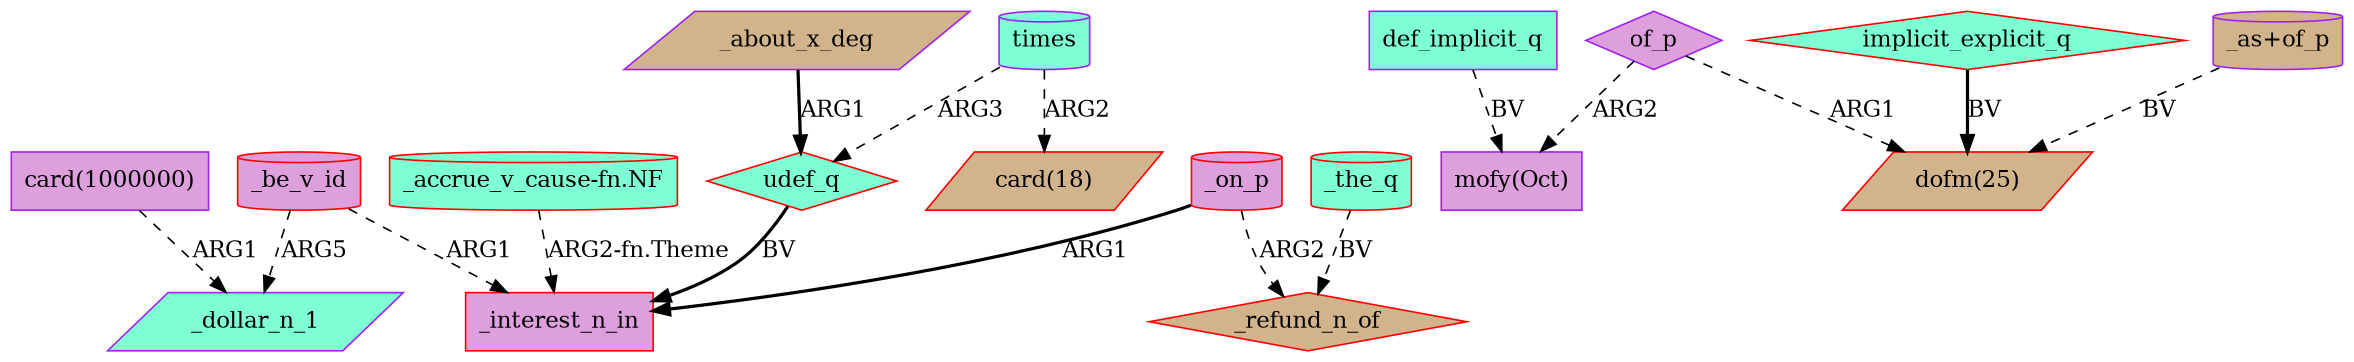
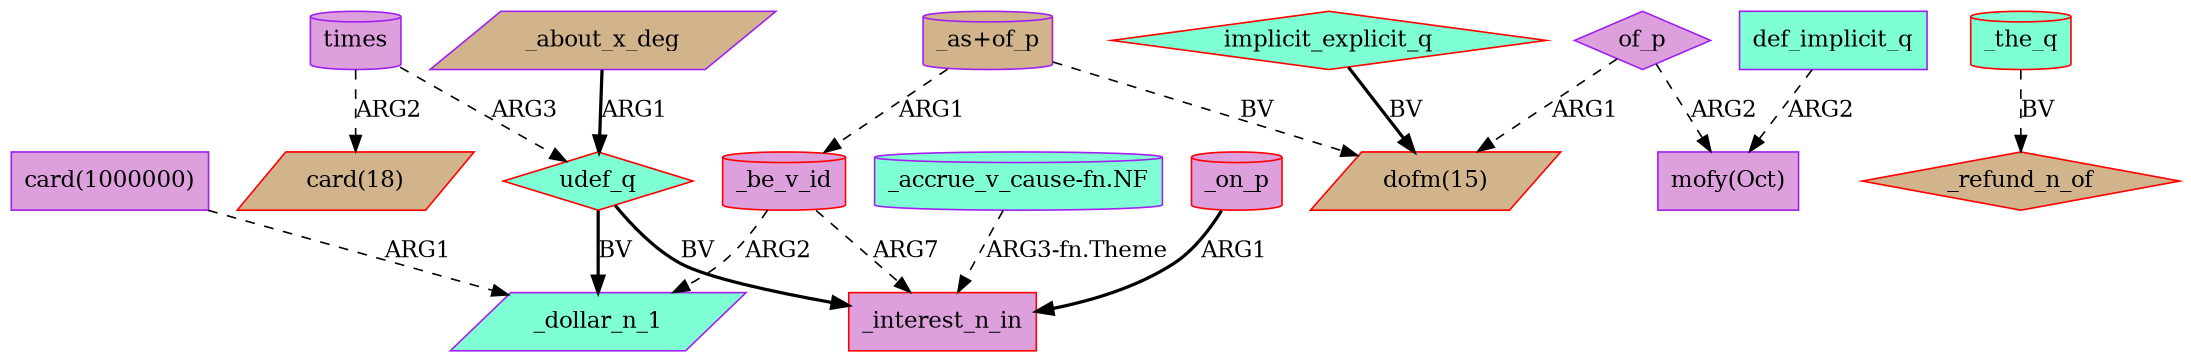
node "times": fillcolor aquamarine -> plum
edge "_as+of_p" -> "_be_v_id": added, label "ARG1"
edge "def_implicit_q" -> "mofy(Oct)": label "BV" -> "ARG2"
node "_accrue_v_cause-fn.NF": color red -> purple
node "dofm(25)": label "dofm(25)" -> "dofm(15)"
edge "udef_q" -> "_dollar_n_1": added, label "BV"
edge "_on_p" -> "_refund_n_of": removed, label "ARG2"
edge "_be_v_id" -> "_dollar_n_1": label "ARG5" -> "ARG2"
edge "_be_v_id" -> "_interest_n_in": label "ARG1" -> "ARG7"
edge "_accrue_v_cause-fn.NF" -> "_interest_n_in": label "ARG2-fn.Theme" -> "ARG3-fn.Theme"
